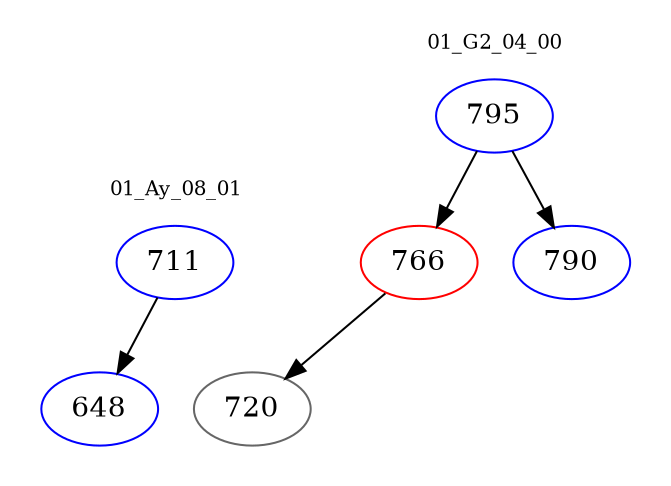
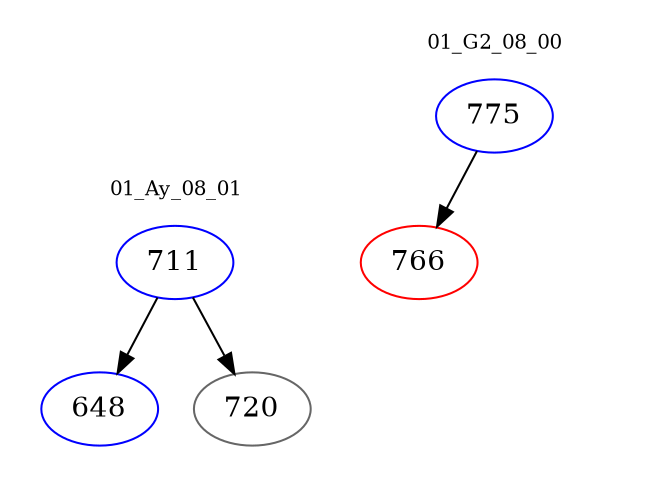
cluster "01_G2_04_00": label "01_G2_04_00" -> "01_G2_08_00"
node "795": label "795" -> "775"
node "790": removed
edge "766" -> "720": now "711" -> "720"
